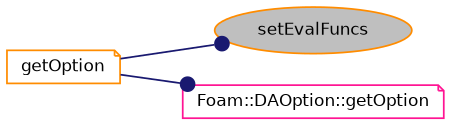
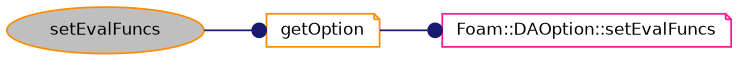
edge "getOption" -> "setEvalFuncs": reversed
node "Foam::DAOption::getOption": label "Foam::DAOption::getOption" -> "Foam::DAOption::setEvalFuncs"
